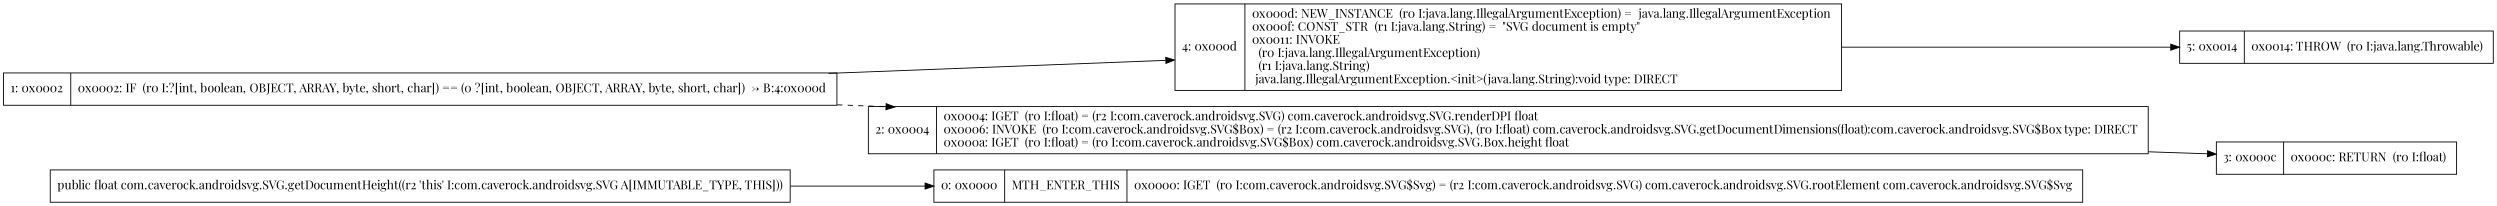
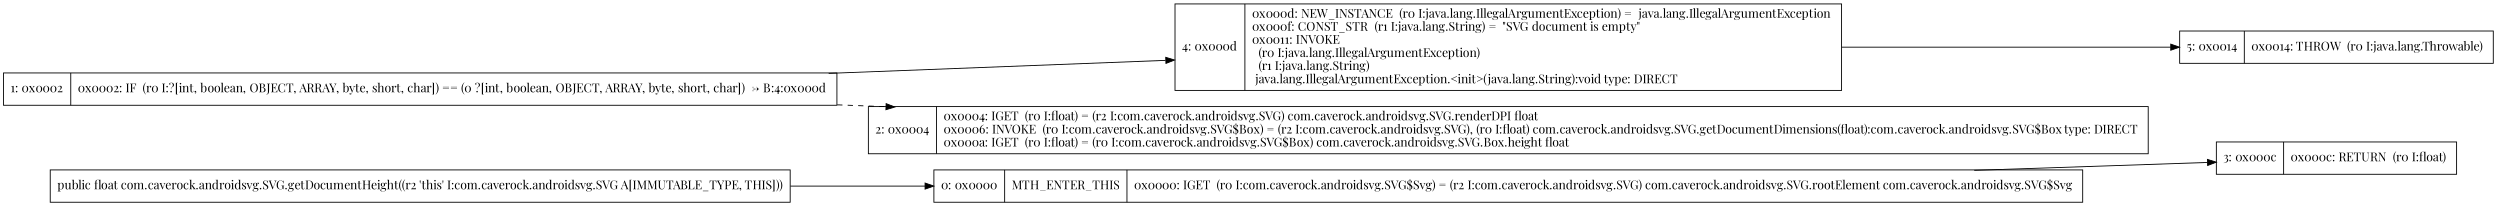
edge "2: 0x0004" -> "3: 0x000c": now "0: 0x0000" -> "3: 0x000c"
